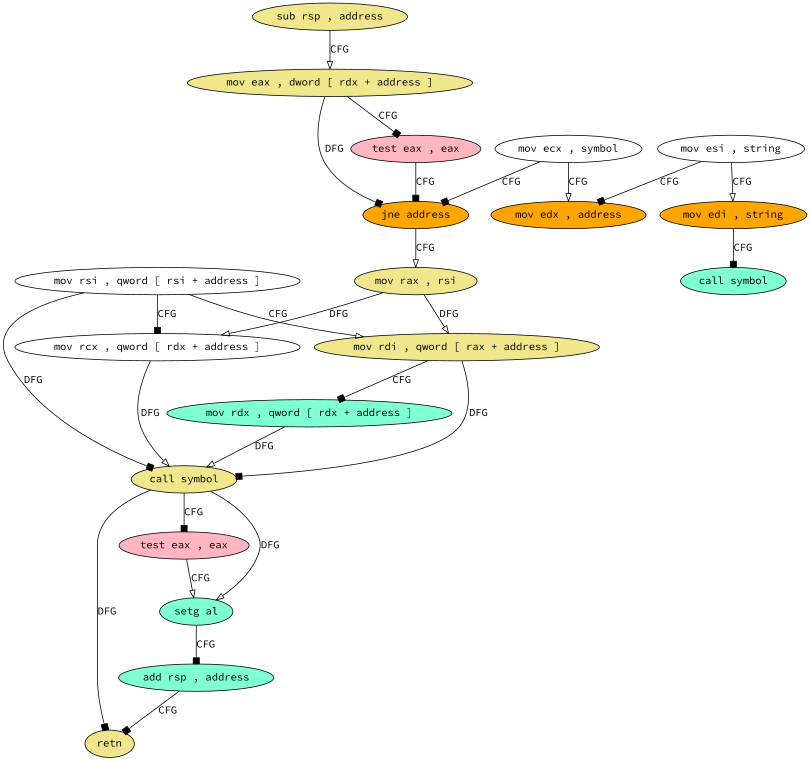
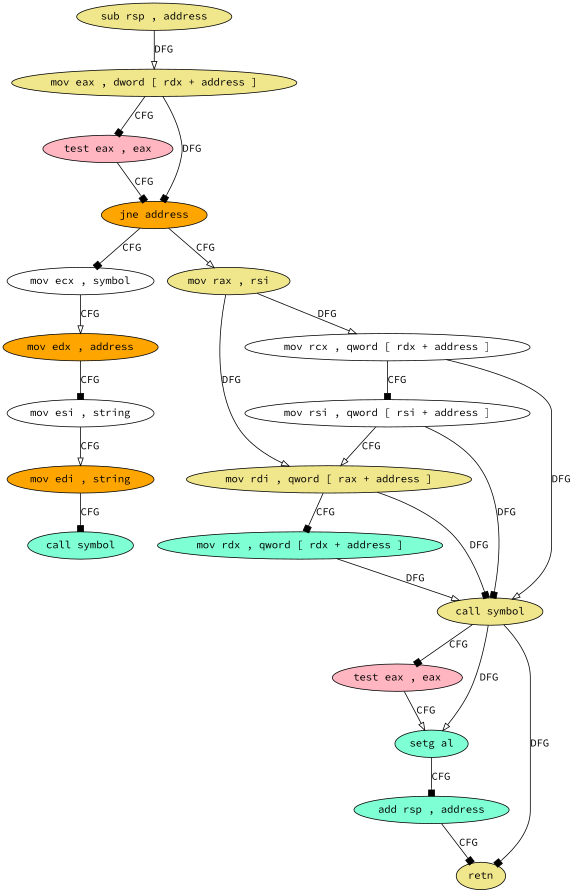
edge "sub rsp , address" -> "mov eax , dword [ rdx + address ]": label "CFG" -> "DFG"
edge "mov ecx , symbol" -> "jne address": reversed
edge "mov esi , string" -> "mov edx , address": reversed
edge "mov rsi , qword [ rsi + address ]" -> "mov rcx , qword [ rdx + address ]": reversed
